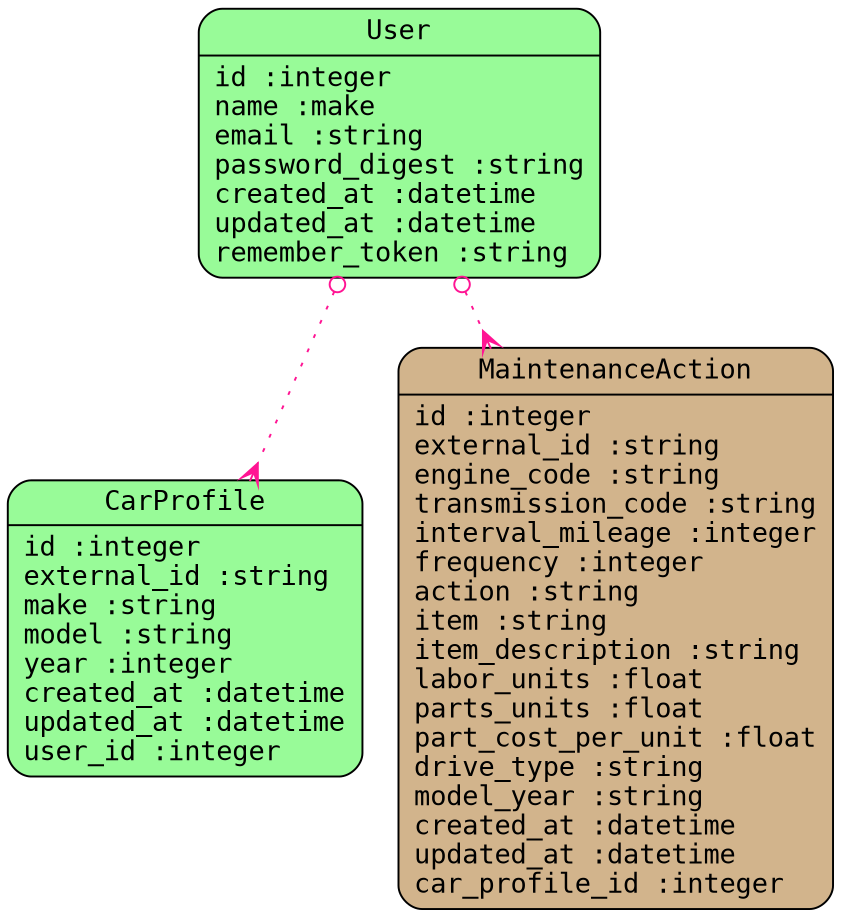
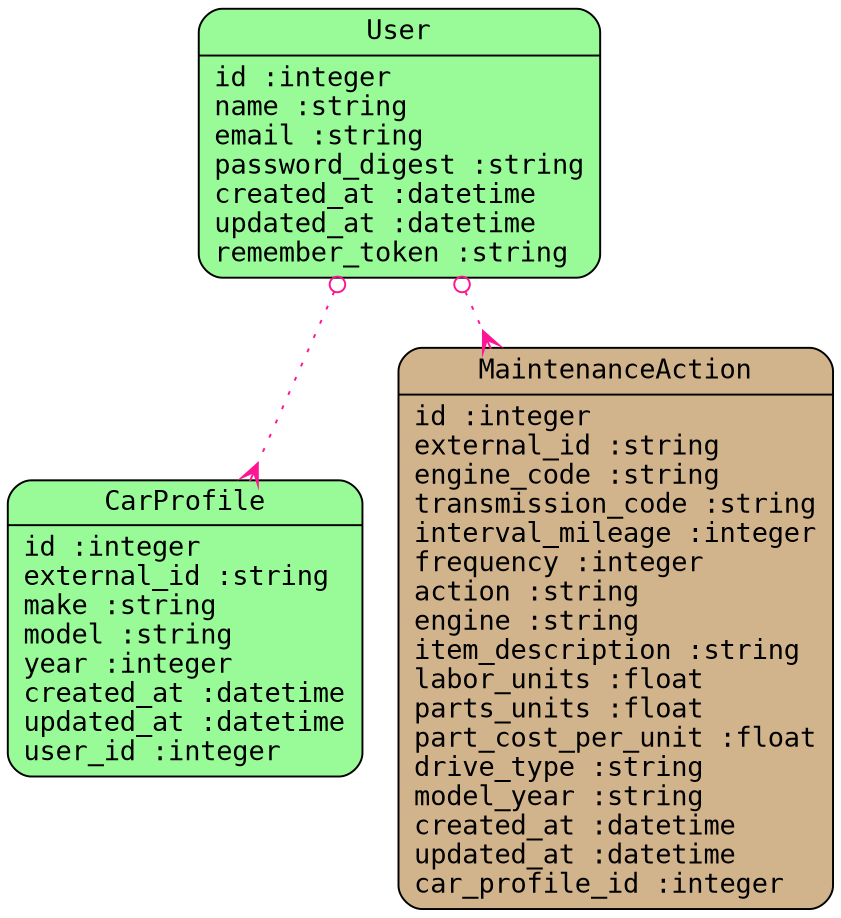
node "User": text "name :make" -> "name :string"
node "MaintenanceAction": text "item :string" -> "engine :string"
